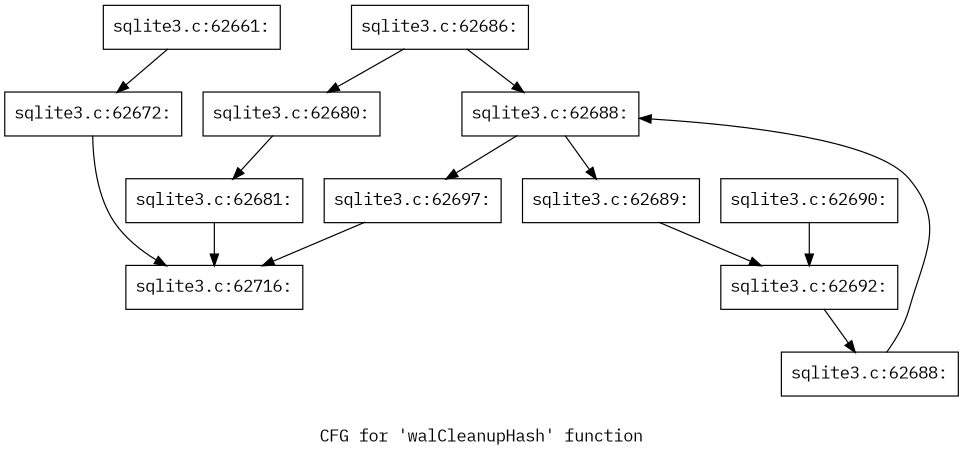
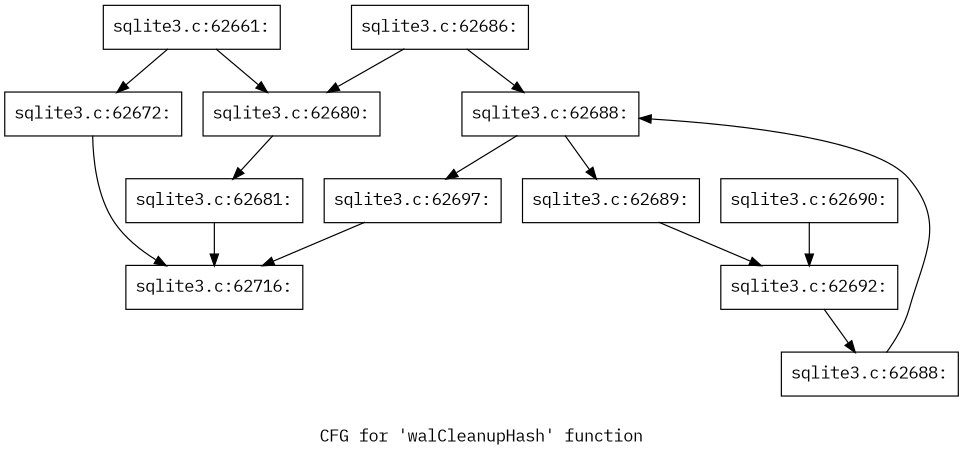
edge "sqlite3.c:62661:" -> "sqlite3.c:62680:": added
